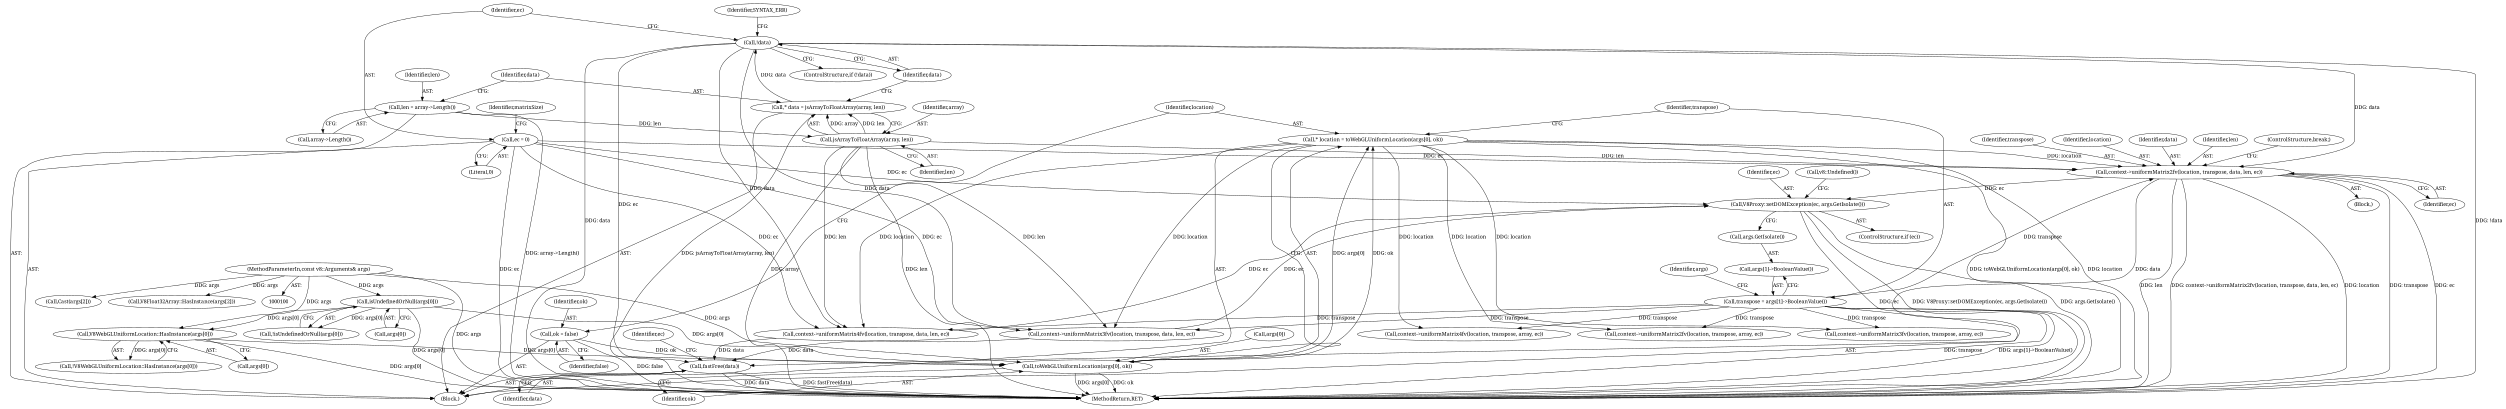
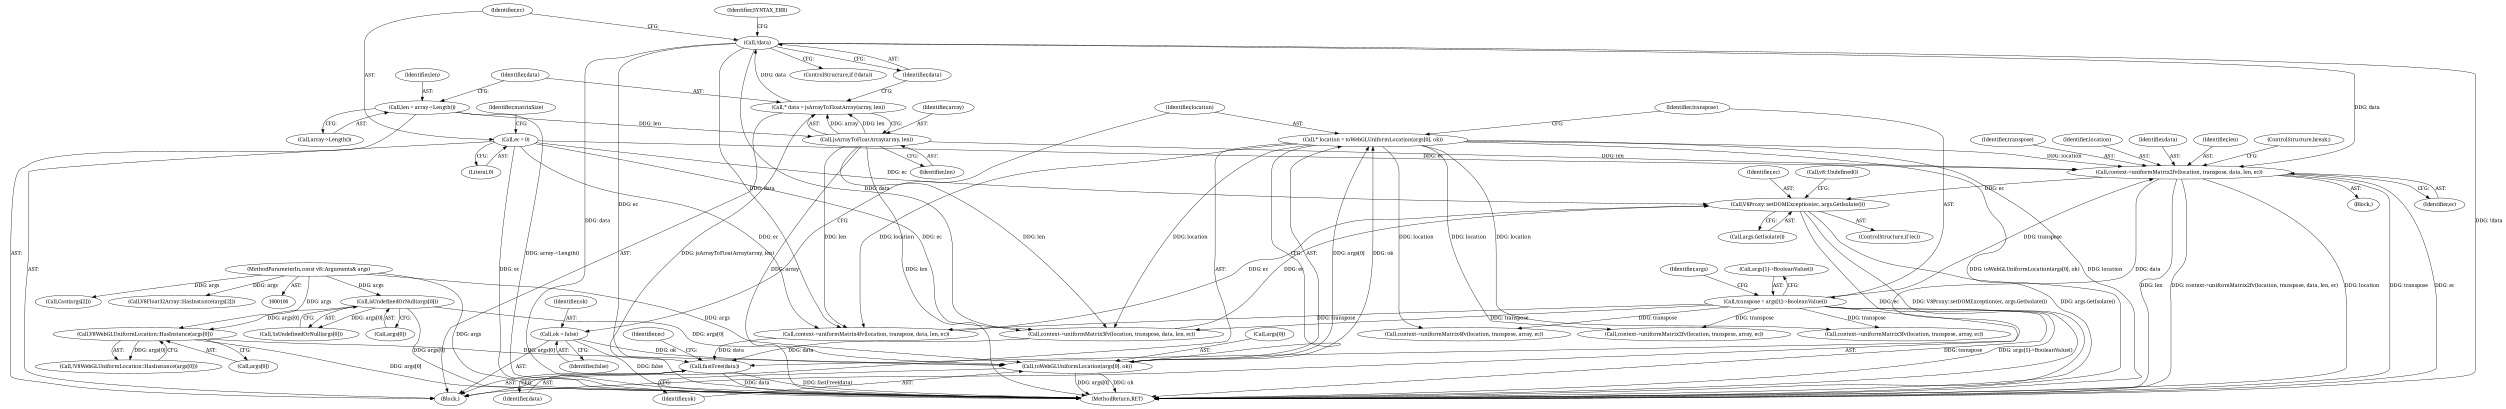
edge "(Call,args.GetIsolate())" -> "(Call,args[1]->BooleanValue())": now "(Call,args.GetIsolate())" -> "(Call,V8Proxy::setDOMException(ec, args.GetIsolate()))"
